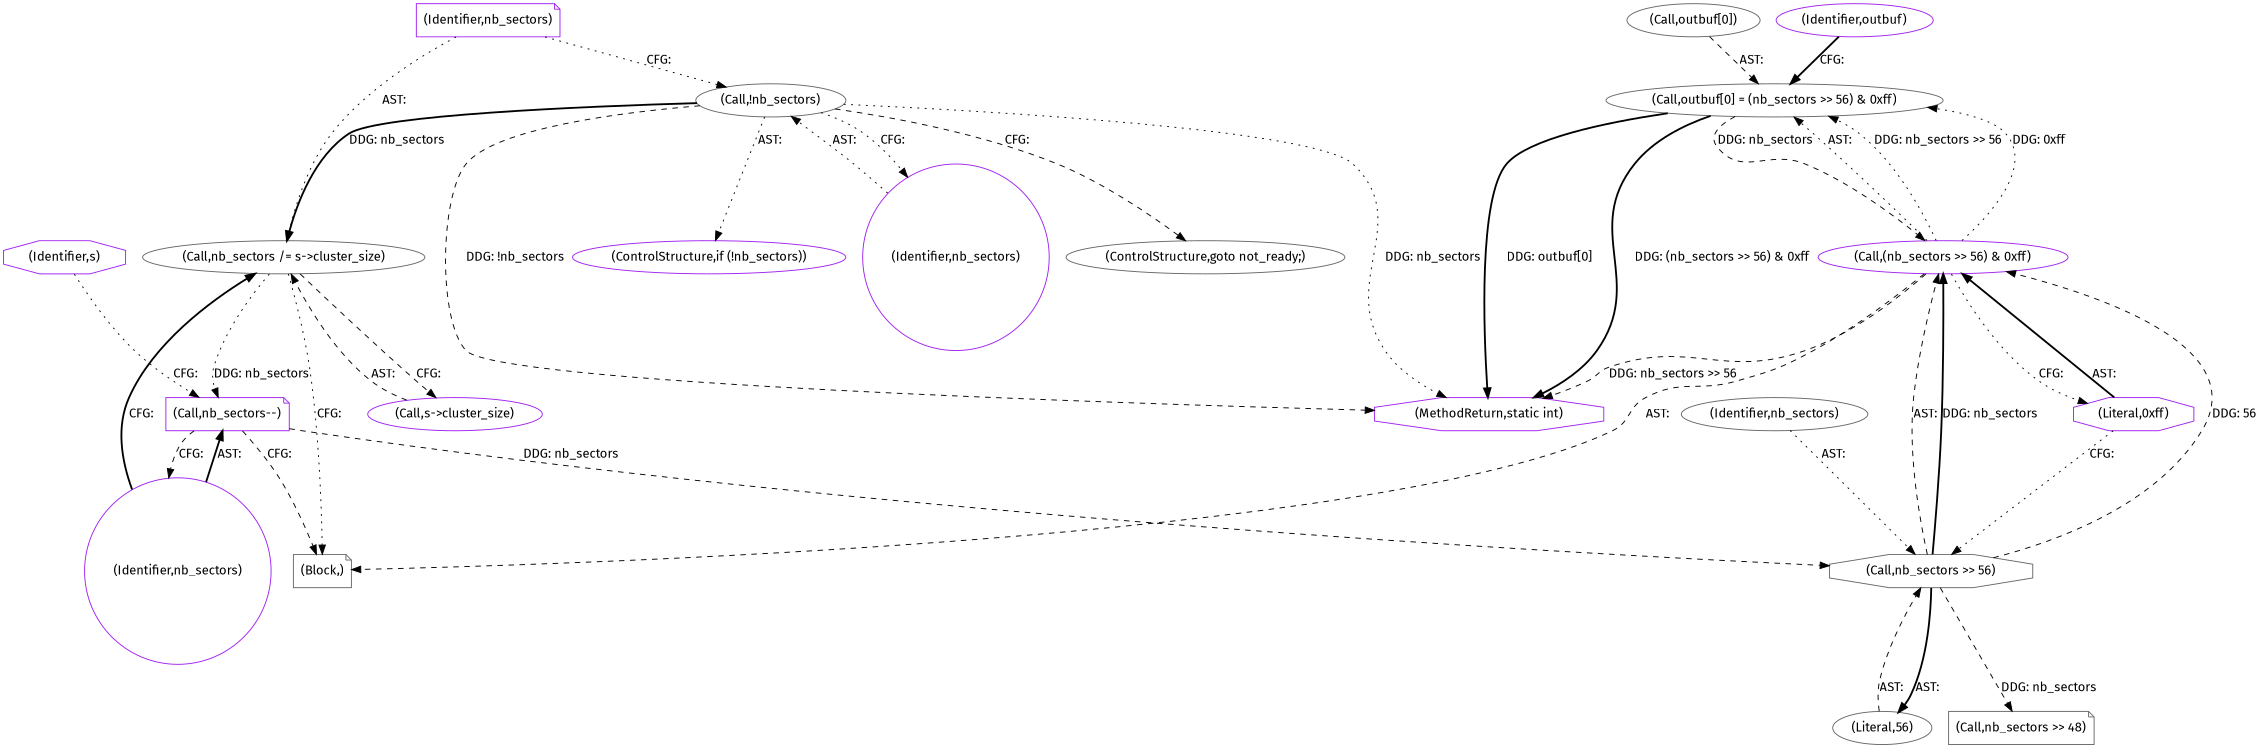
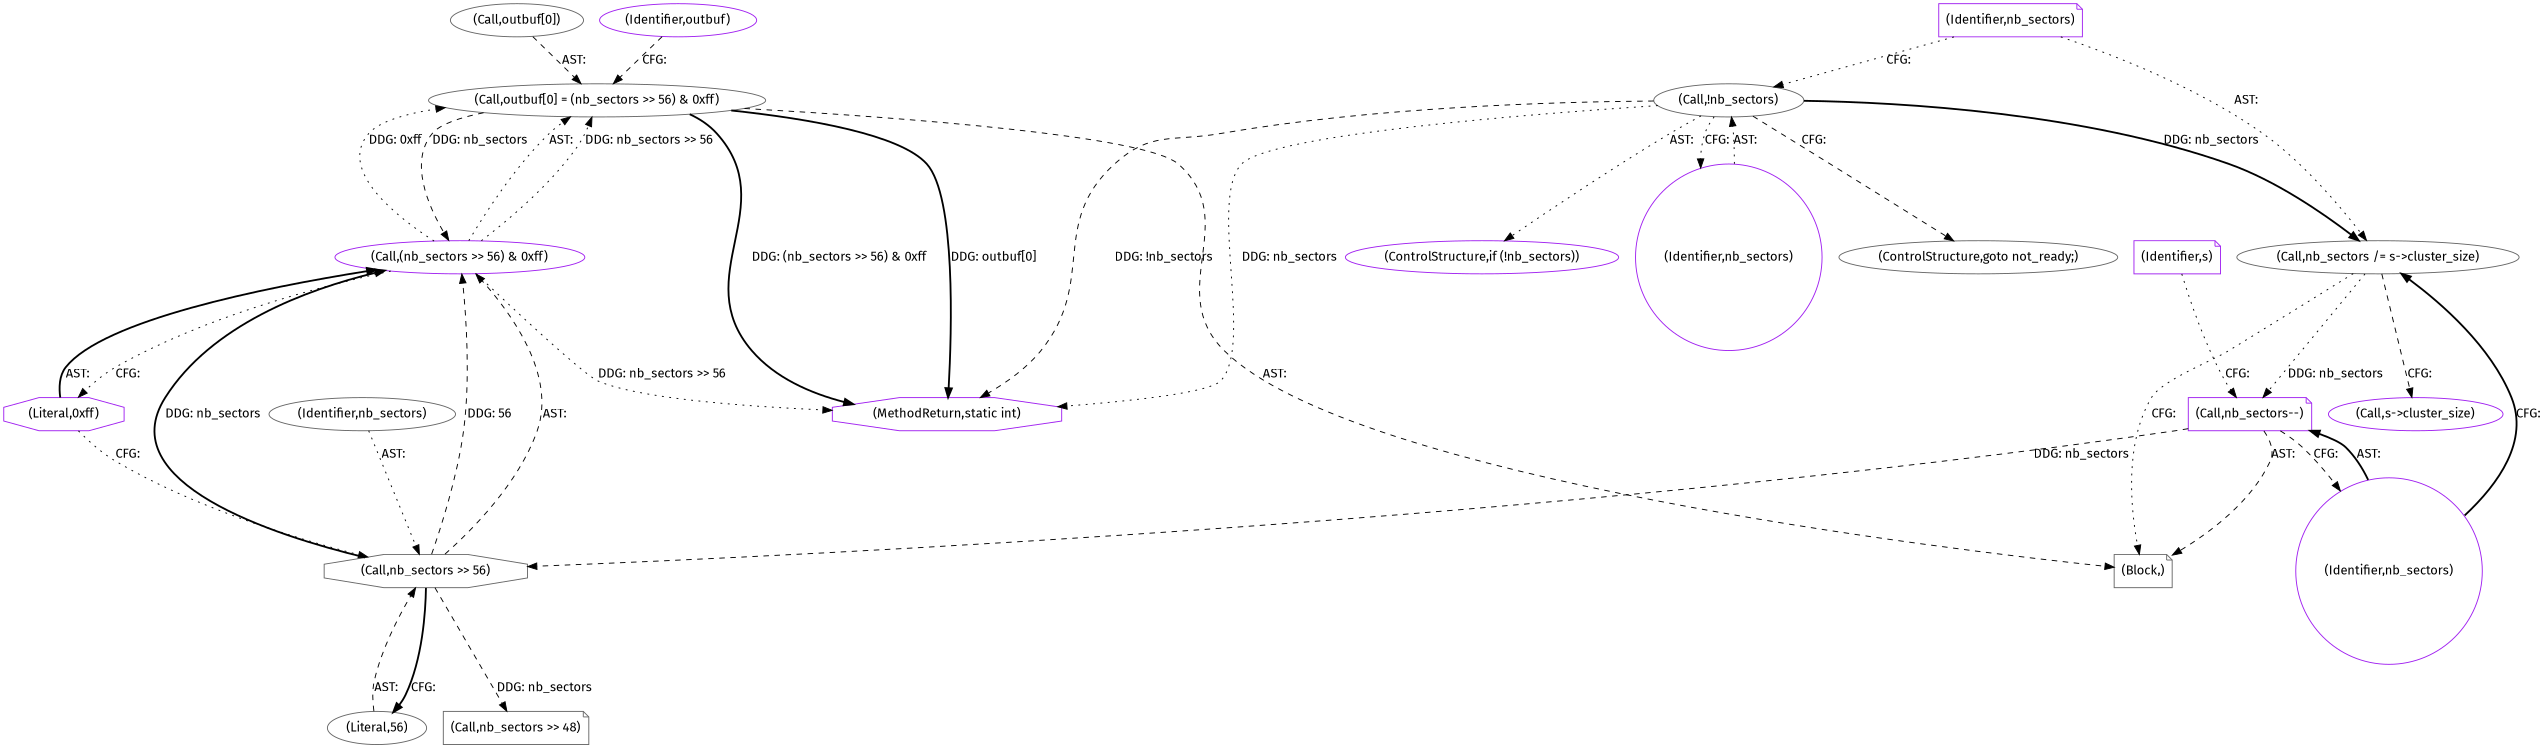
edge "(Identifier,outbuf)" -> "(Call,outbuf[0] = (nb_sectors >> 56) & 0xff)": style bold -> dashed
node "(Identifier,s)": shape octagon -> note
edge "(Call,s->cluster_size)" -> "(Call,nb_sectors /= s->cluster_size)": removed, label "AST:"
edge "(Call,(nb_sectors >> 56) & 0xff)" -> "(MethodReturn,static int)": style dashed -> dotted
edge "(Call,nb_sectors--)" -> "(Block,)": label "CFG: " -> "AST: "
edge "(Call,(nb_sectors >> 56) & 0xff)" -> "(Block,)": now "(Call,outbuf[0] = (nb_sectors >> 56) & 0xff)" -> "(Block,)"
edge "(Call,nb_sectors >> 56)" -> "(Literal,56)": label "AST: " -> "CFG: "
